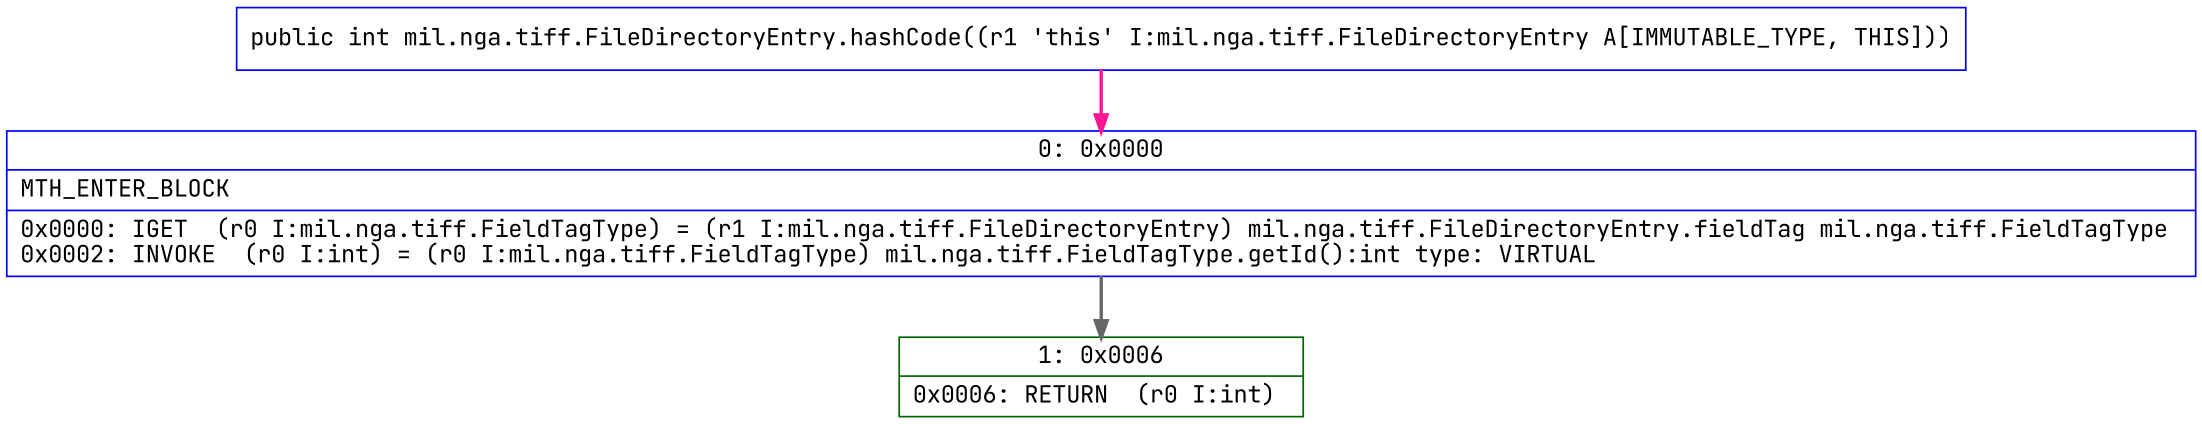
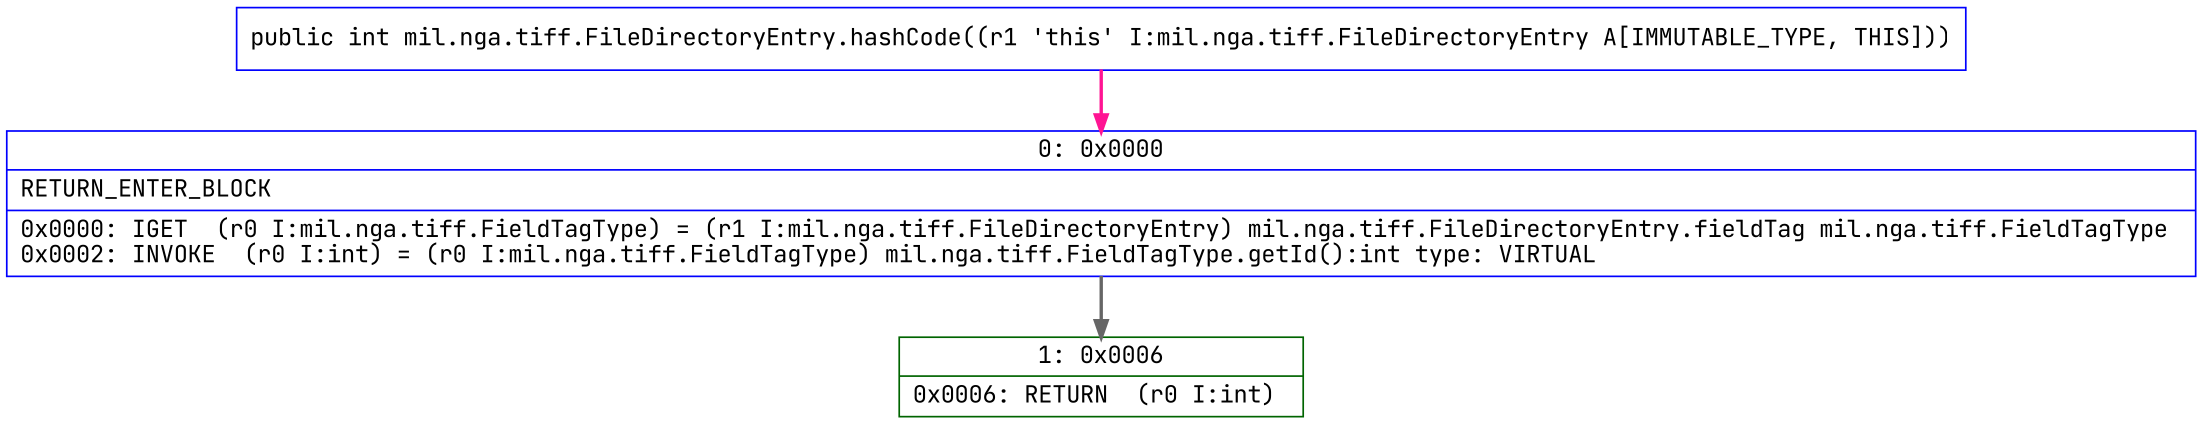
node "0: 0x0000": text "MTH_ENTER_BLOCK" -> "RETURN_ENTER_BLOCK"
